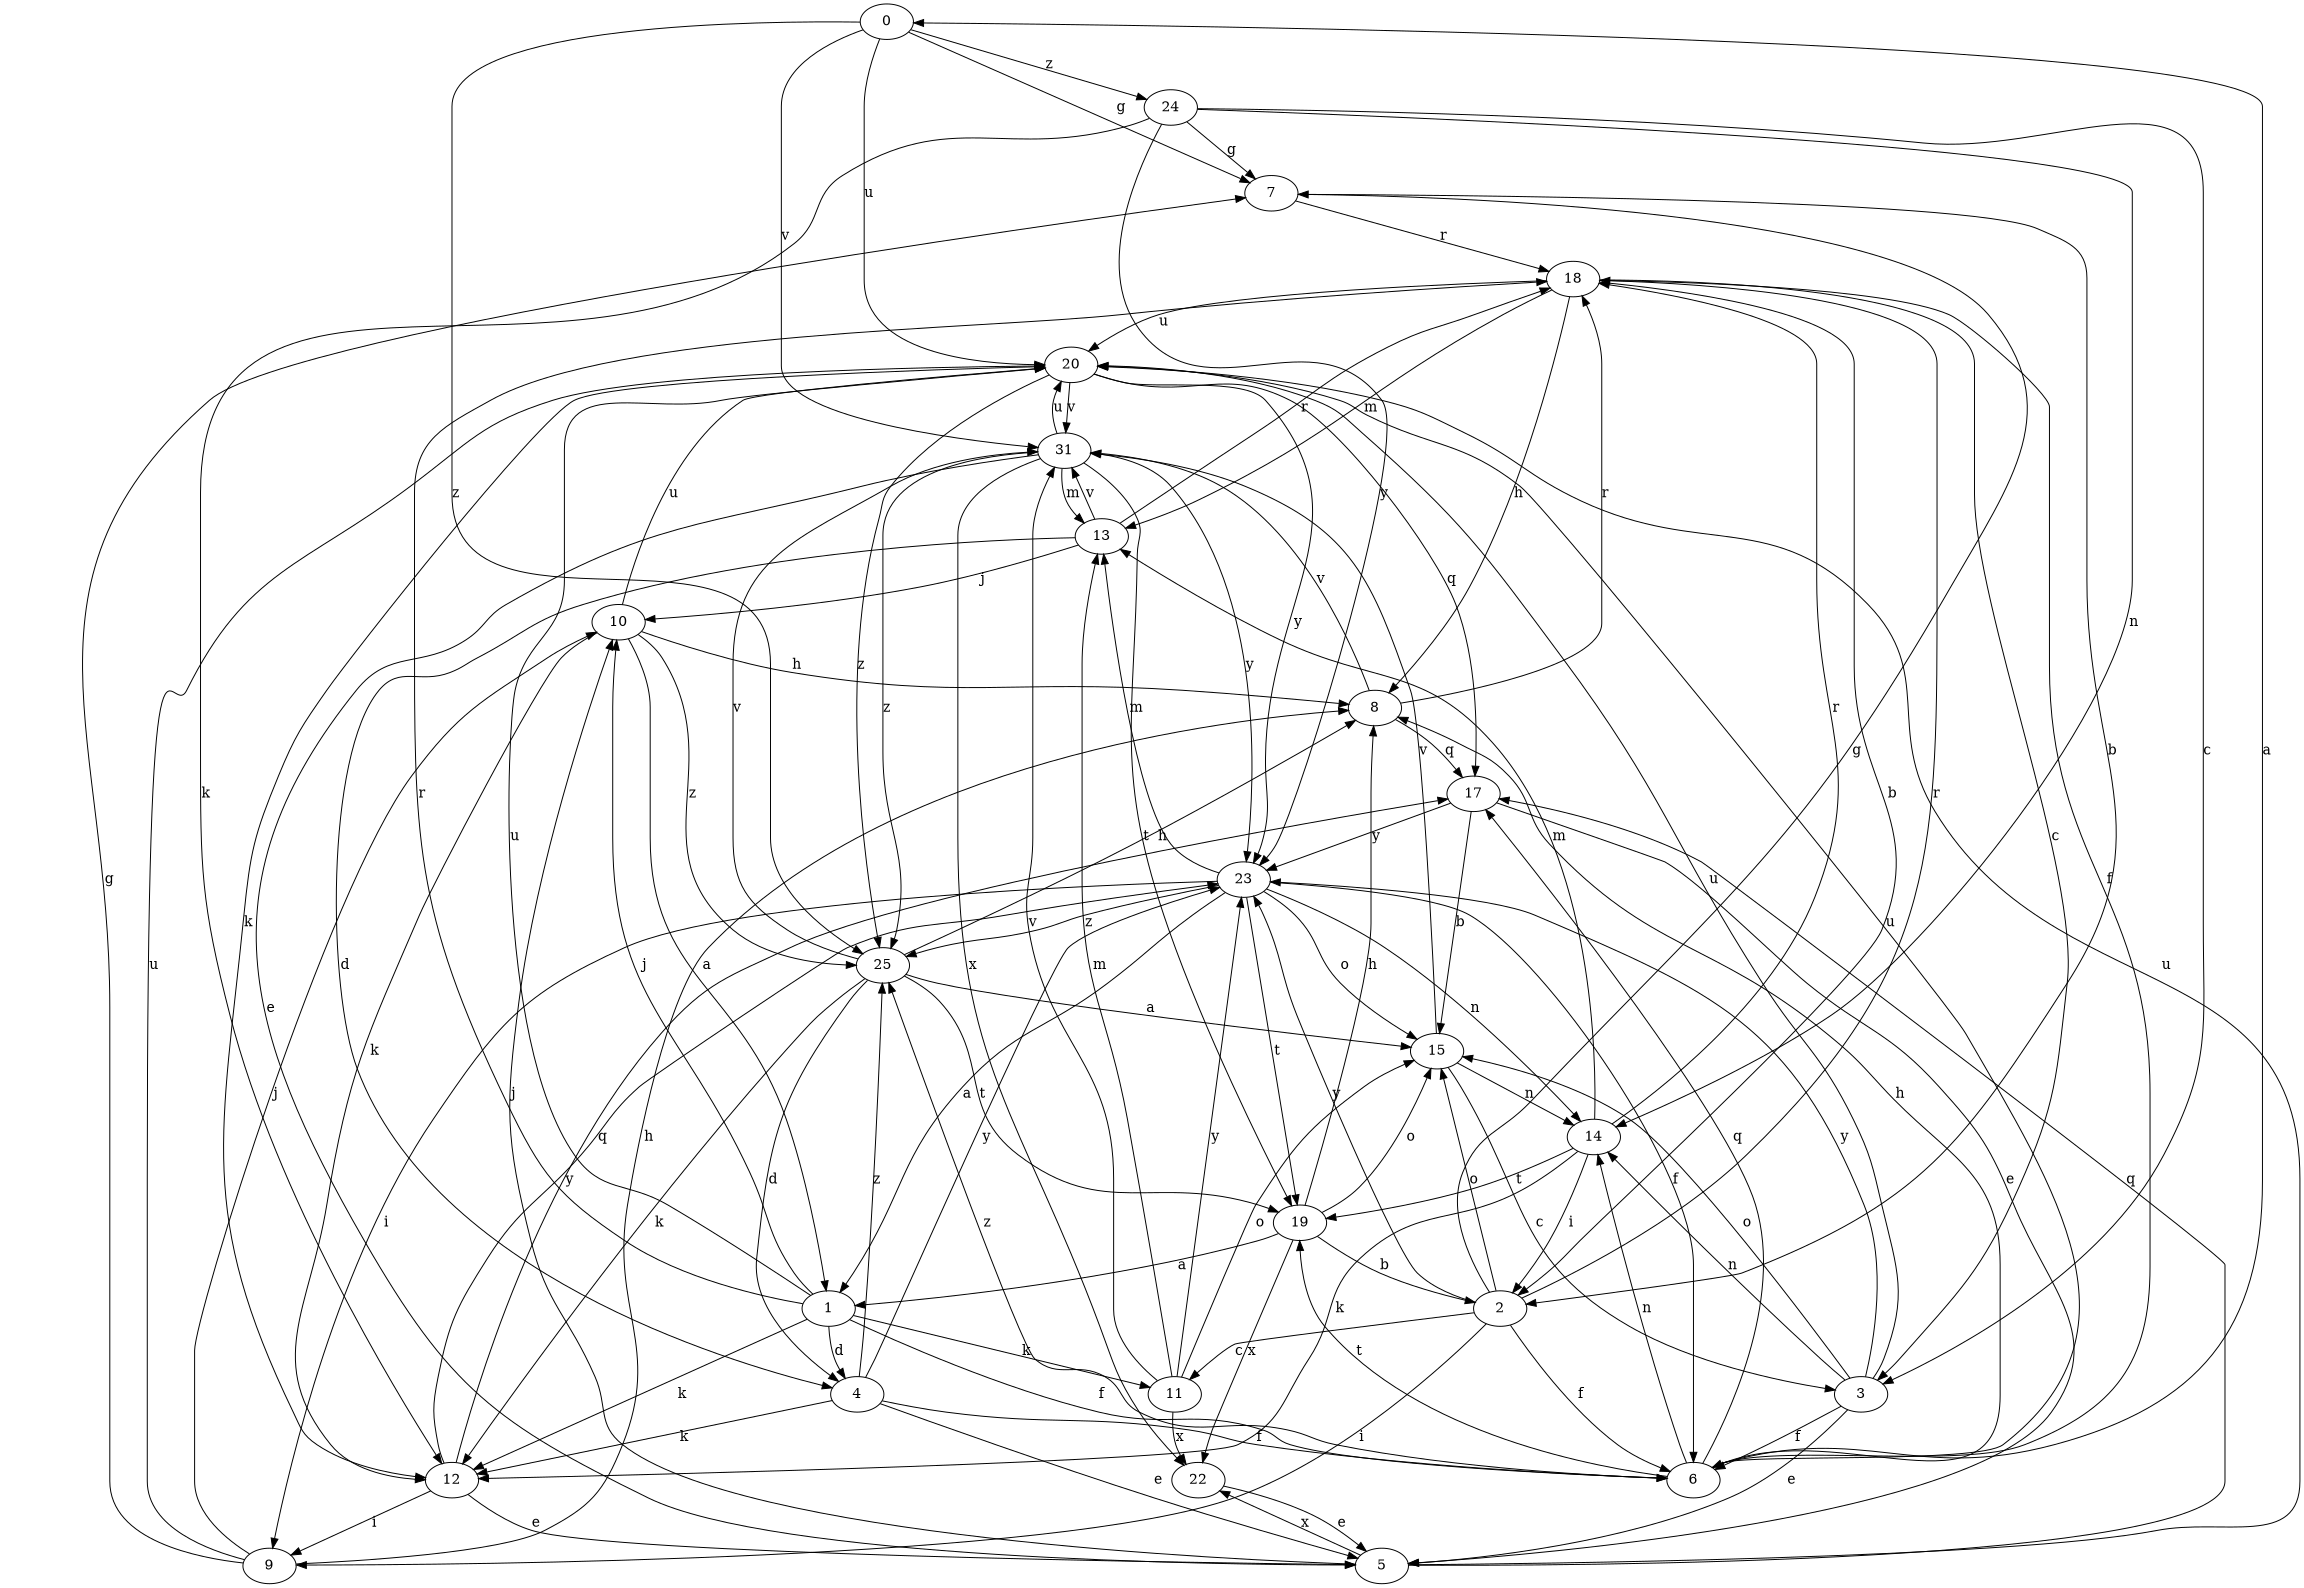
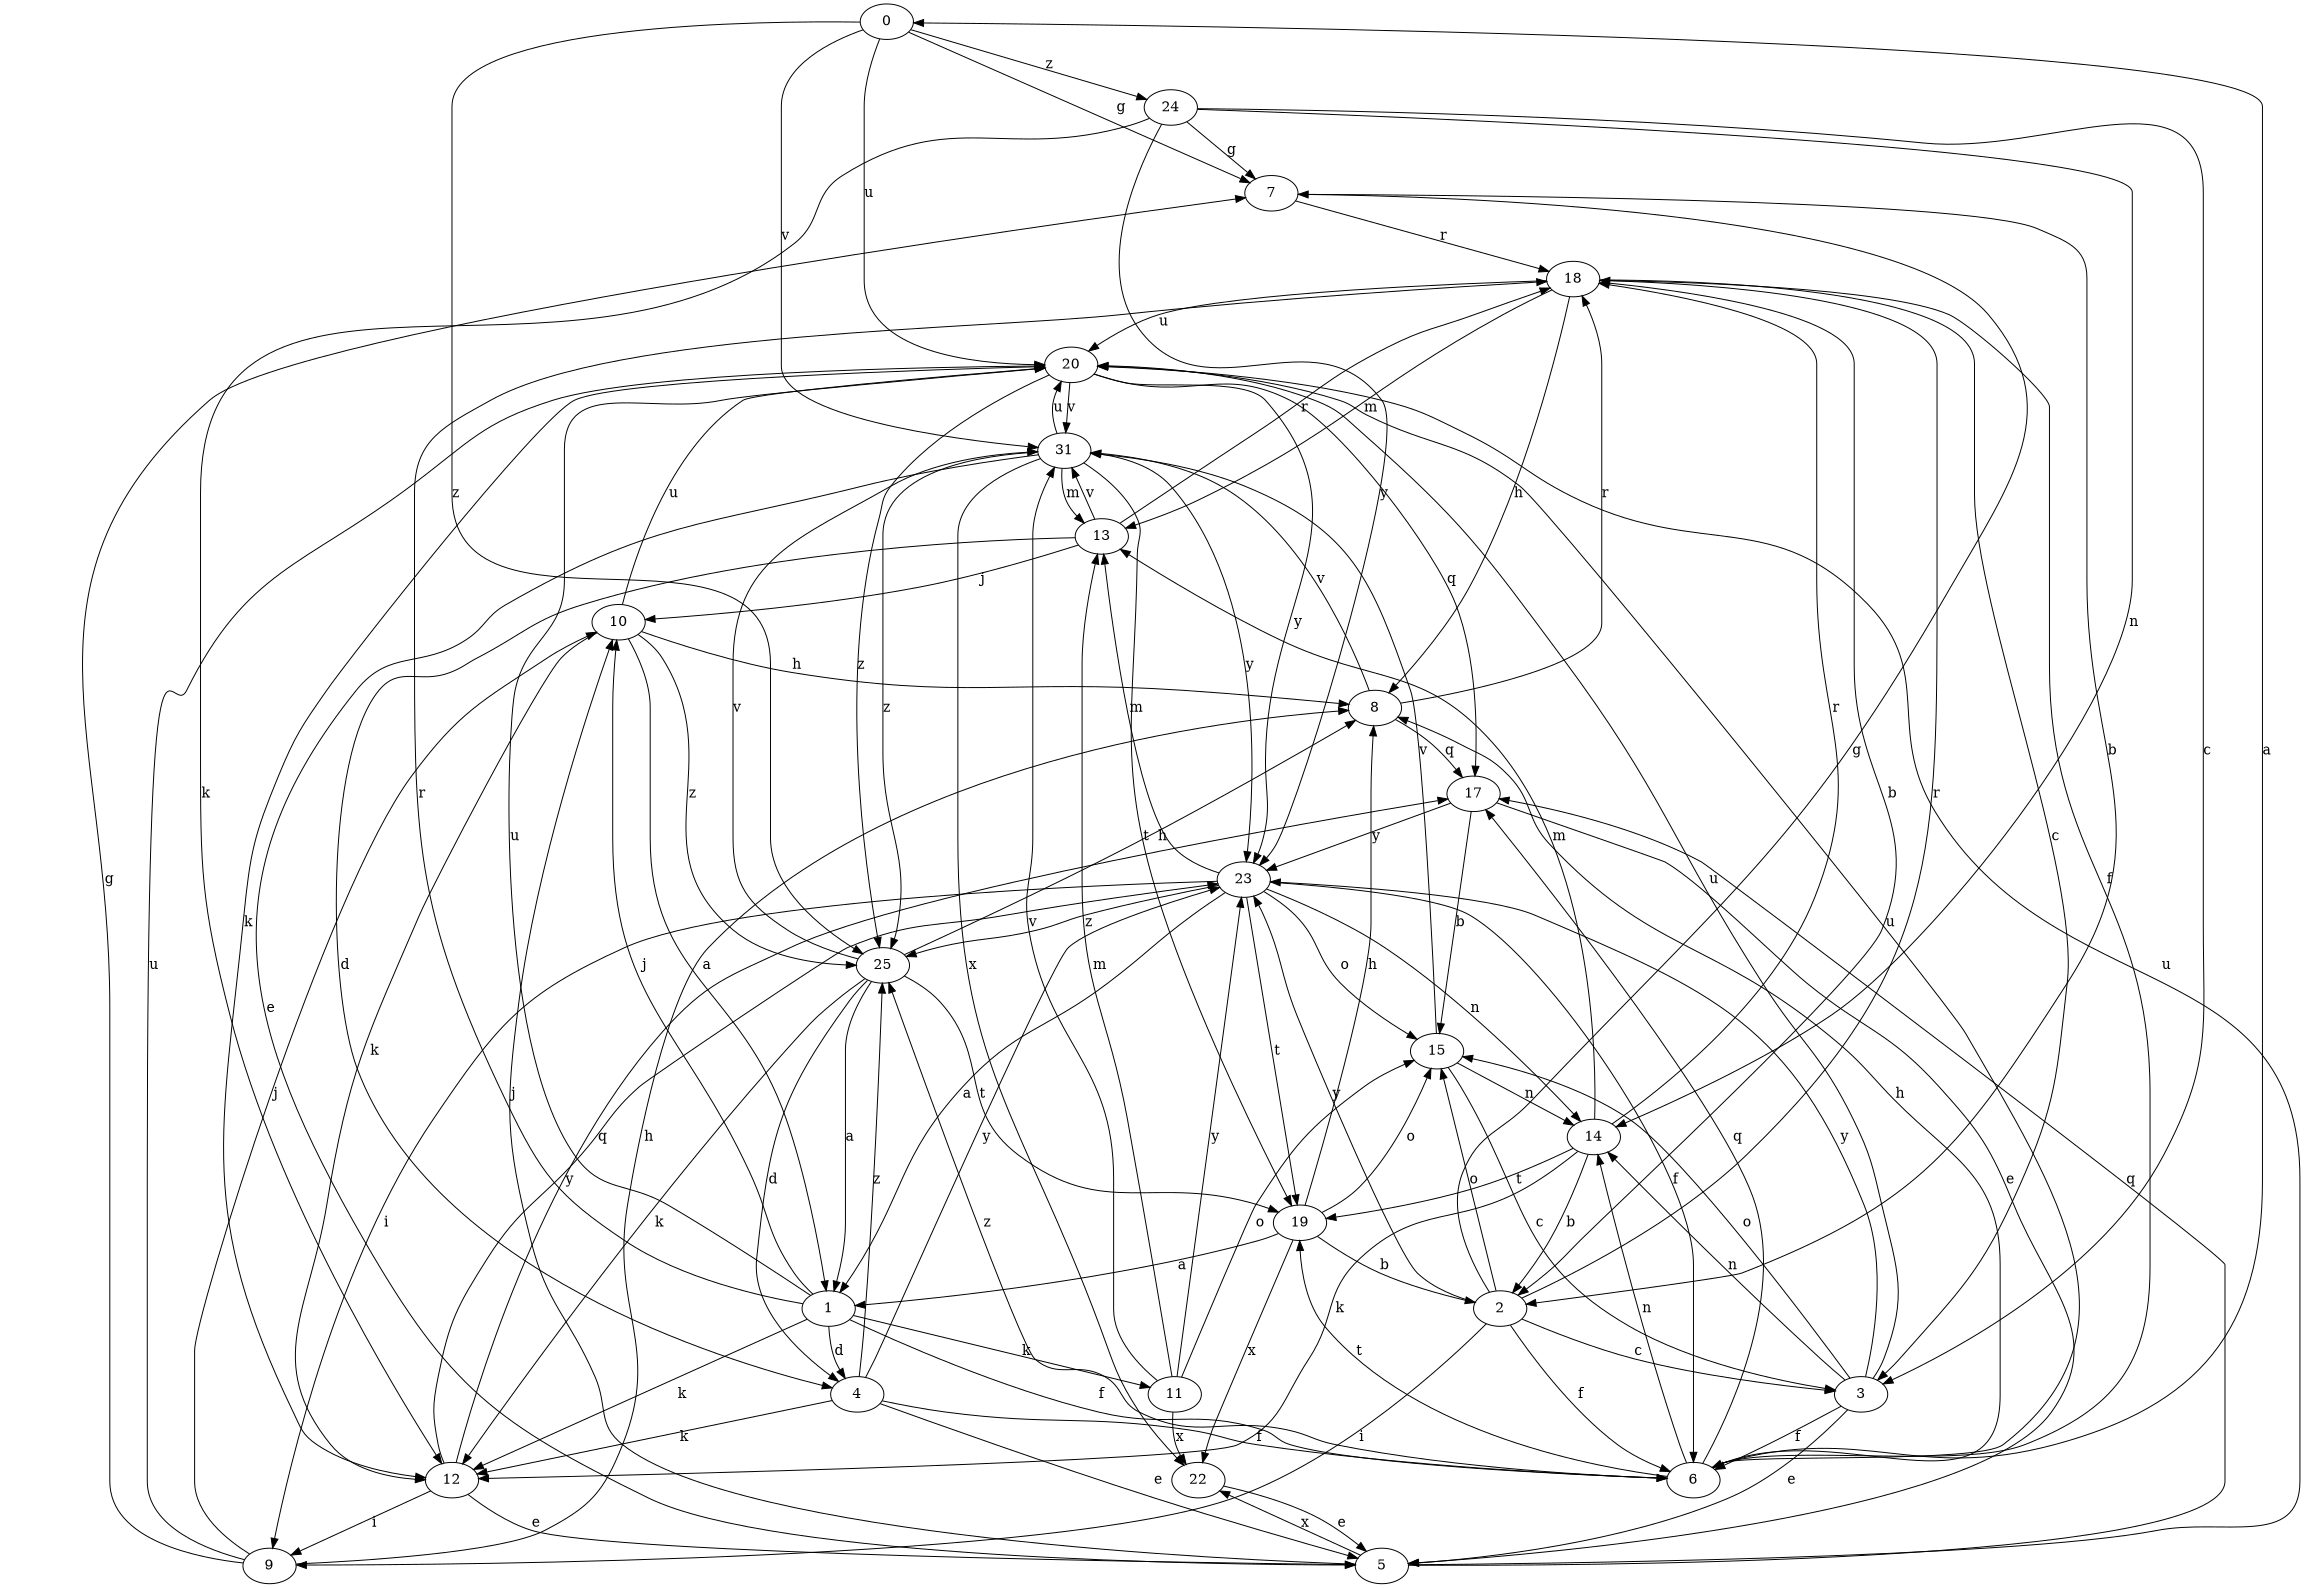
edge "25" -> "15": now "25" -> "1"
edge "14" -> "2": label "i" -> "b"
edge "2" -> "11": now "2" -> "3"
